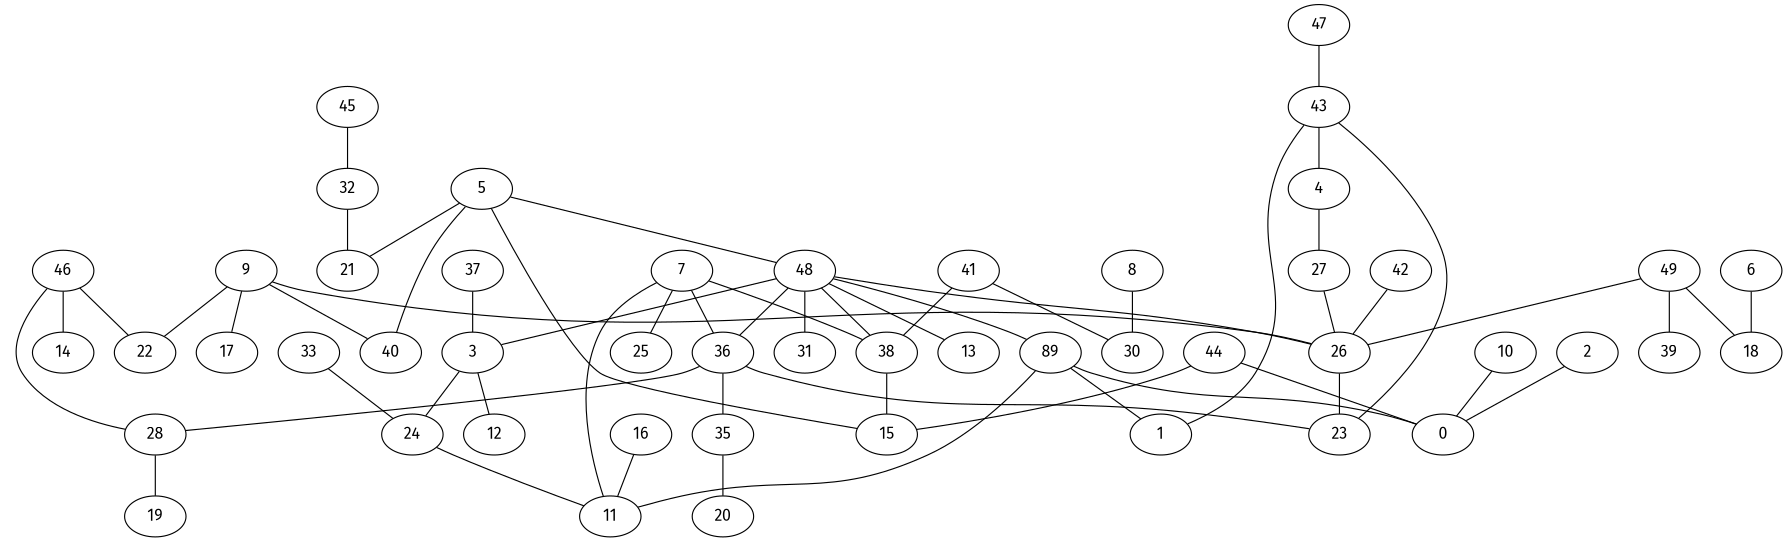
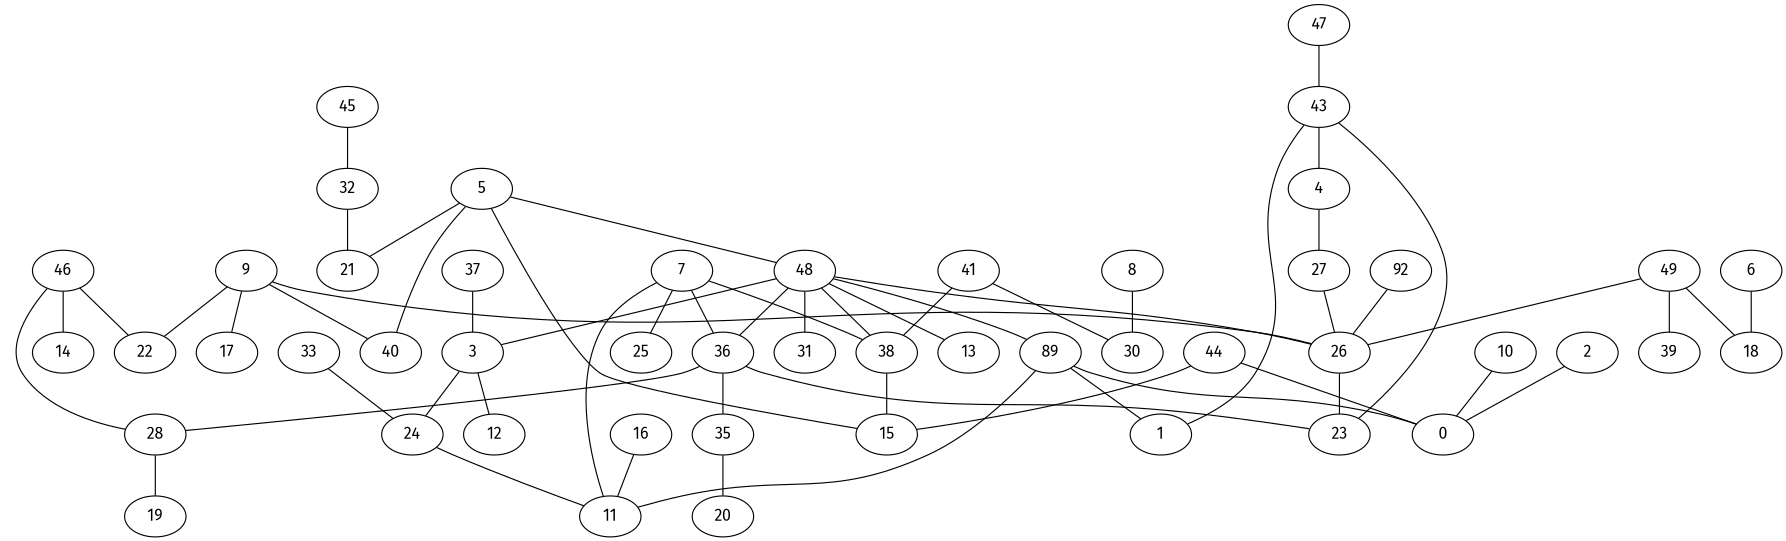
node "42": label "42" -> "92"
